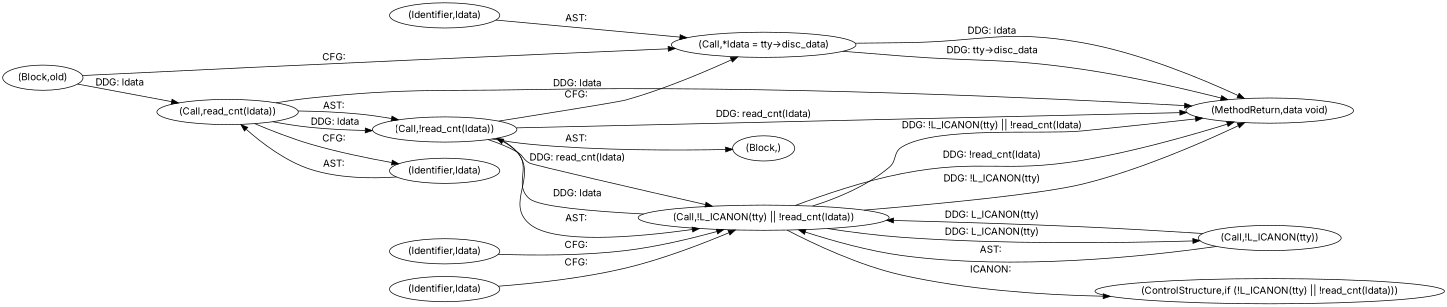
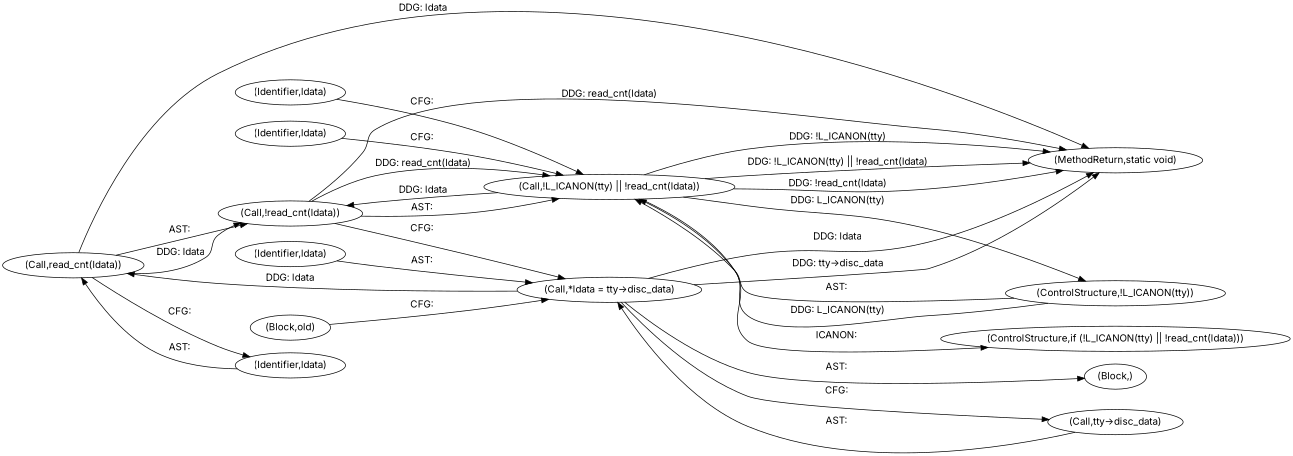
edge "(Block,old)" -> "(Call,read_cnt(ldata))": now "(Call,*ldata = tty->disc_data)" -> "(Call,read_cnt(ldata))"
node "(MethodReturn,data void)": label "(MethodReturn,data void)" -> "(MethodReturn,static void)"
edge "(Call,!read_cnt(ldata))" -> "(Block,)": now "(Call,*ldata = tty->disc_data)" -> "(Block,)"
node "(Call,!L_ICANON(tty))": label "(Call,!L_ICANON(tty))" -> "(ControlStructure,!L_ICANON(tty))"
node "(Call,tty->disc_data)": added
